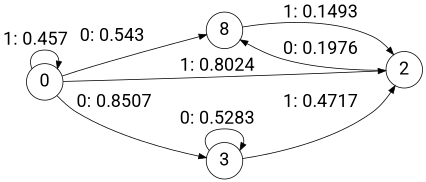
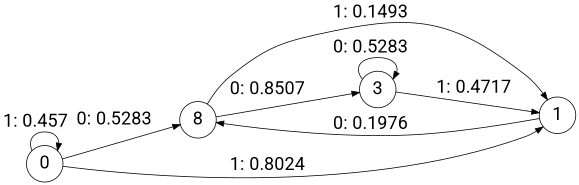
edge "0" -> "8": label "0: 0.543    " -> "0: 0.5283   "
node "2": label "2" -> "1"
edge "0" -> "3": now "8" -> "3"
